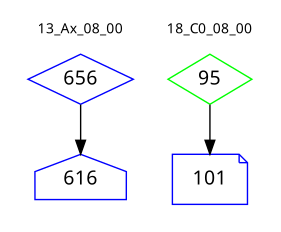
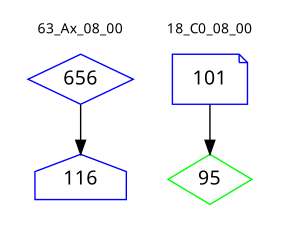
cluster "13_Ax_08_00": label "13_Ax_08_00" -> "63_Ax_08_00"
edge "95" -> "101": reversed
node "616": label "616" -> "116"
